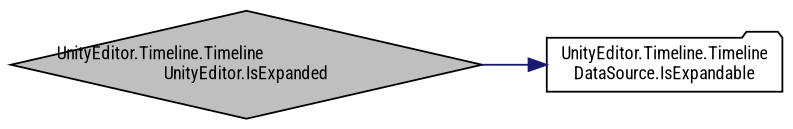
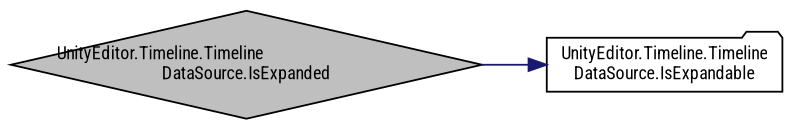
node "UnityEditor.Timeline.Timeline UnityEditor.IsExpanded": label "UnityEditor.Timeline.Timeline UnityEditor.IsExpanded" -> "UnityEditor.Timeline.Timeline DataSource.IsExpanded"
